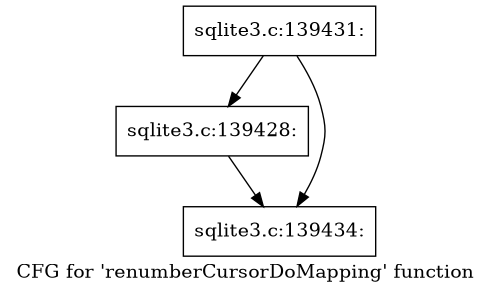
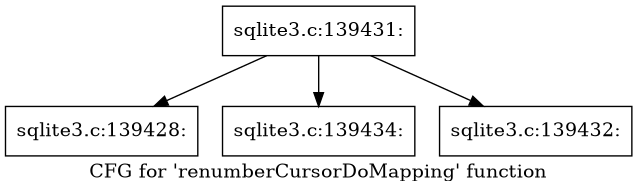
node "sqlite3.c:139432:": added
edge "sqlite3.c:139428:" -> "sqlite3.c:139434:": removed
